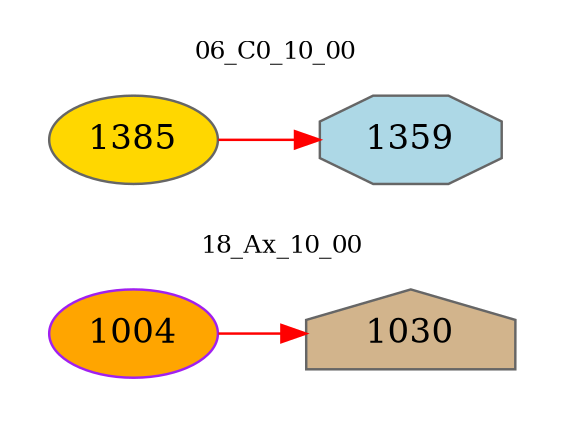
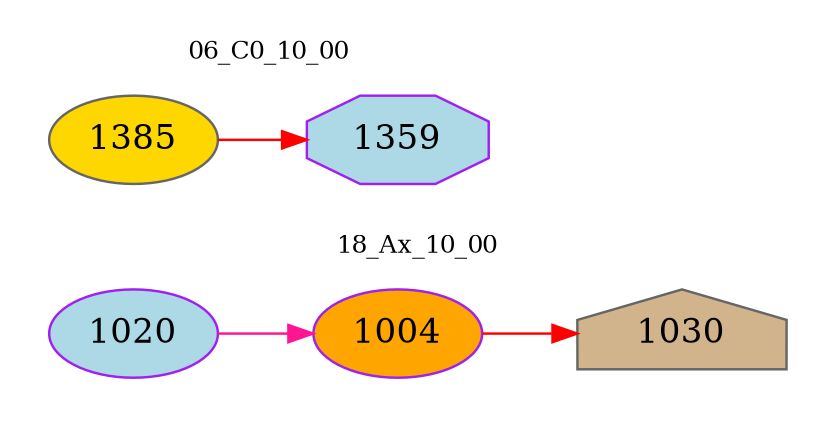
node "1359": color gray40 -> purple
node "1020": added
